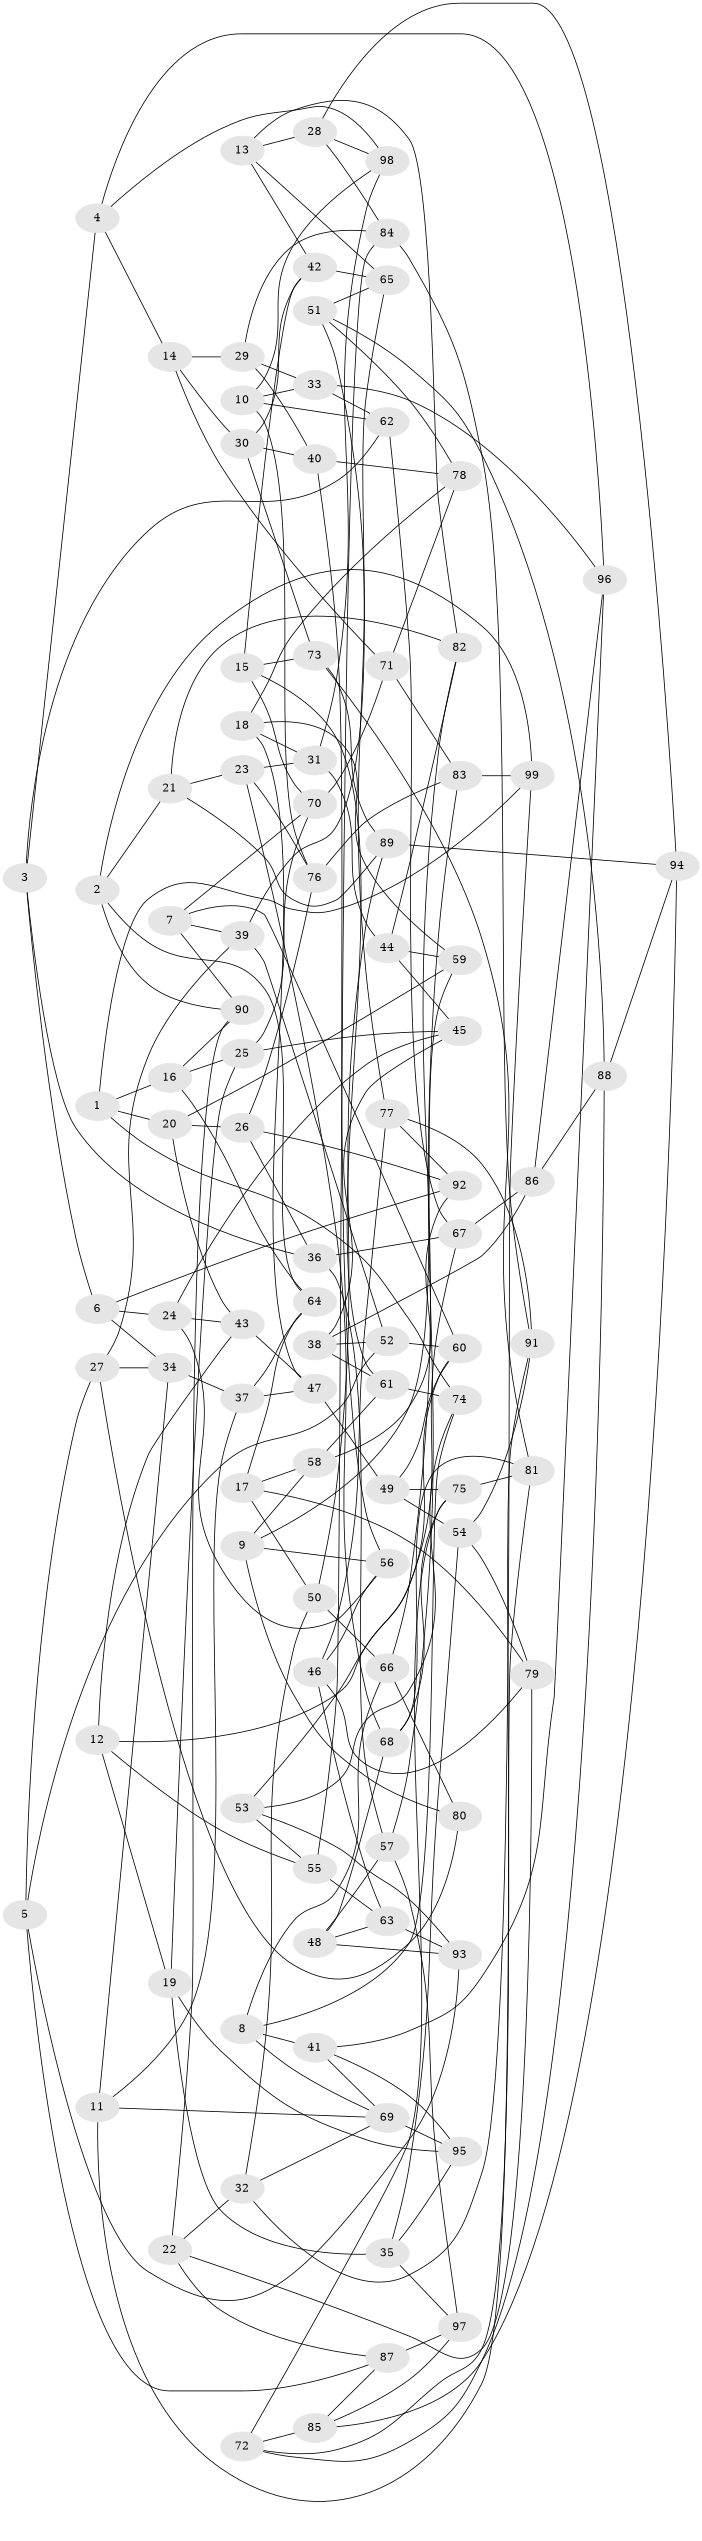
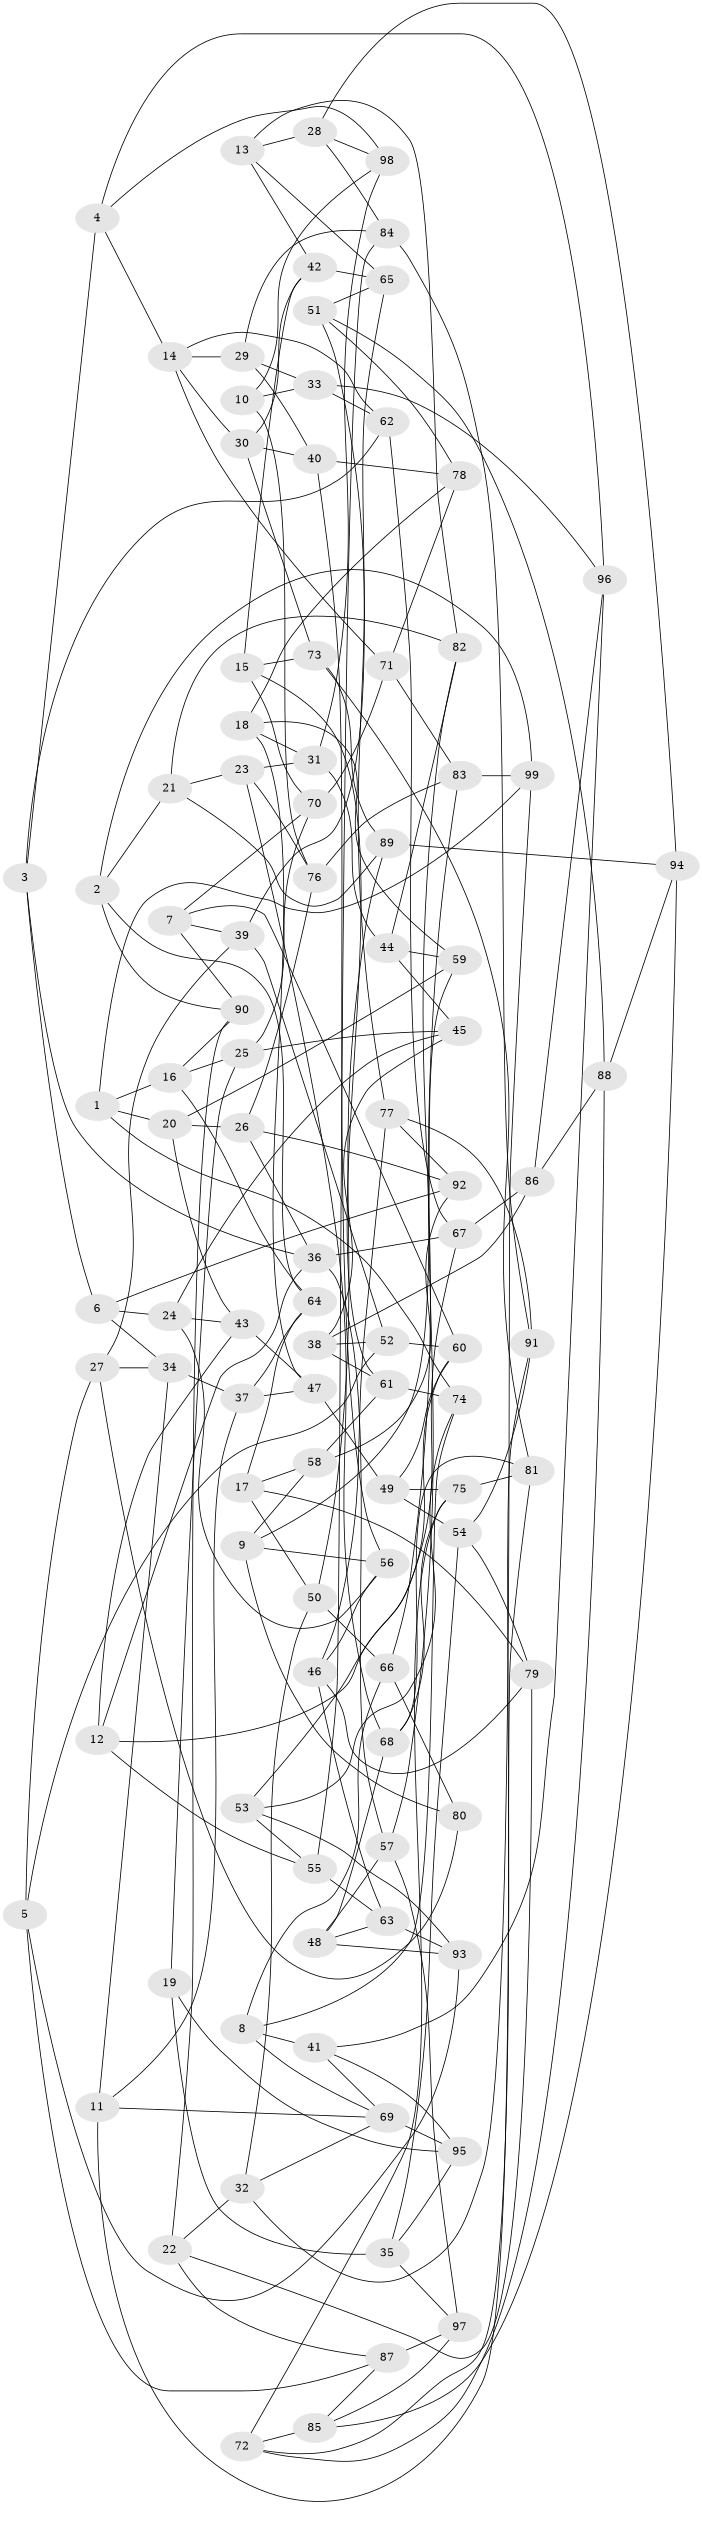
edge "10" -- "62": now "14" -- "62"
edge "12" -- "19": now "12" -- "36"
